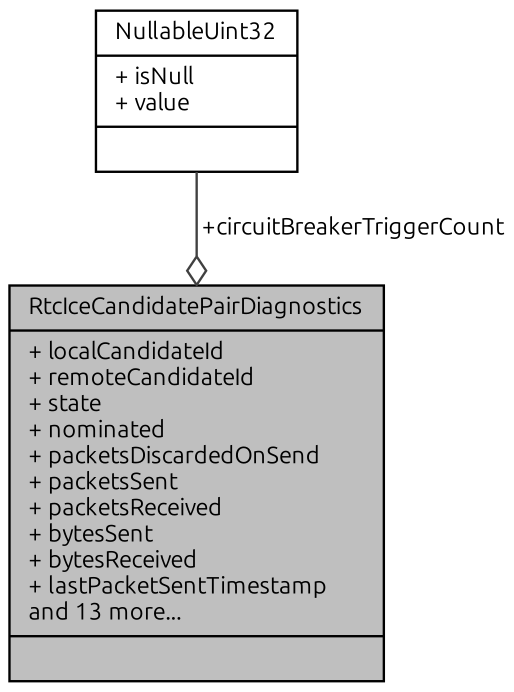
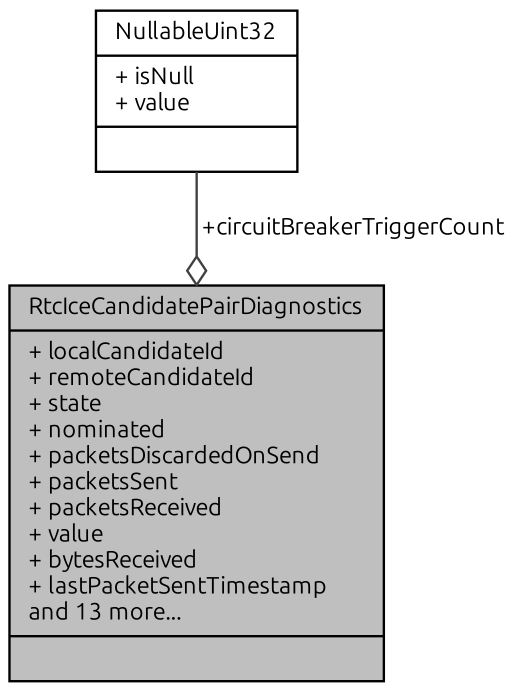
node "RtcIceCandidatePairDiagnostics": text "+ bytesSent" -> "+ value"
